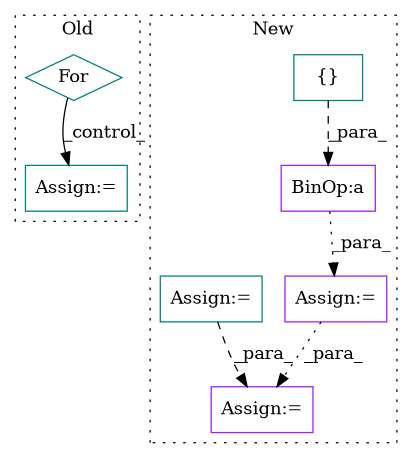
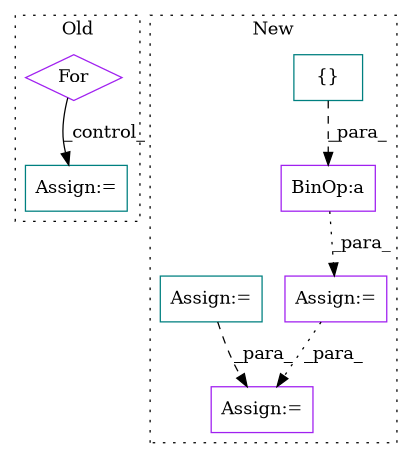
node "For": color teal -> purple
